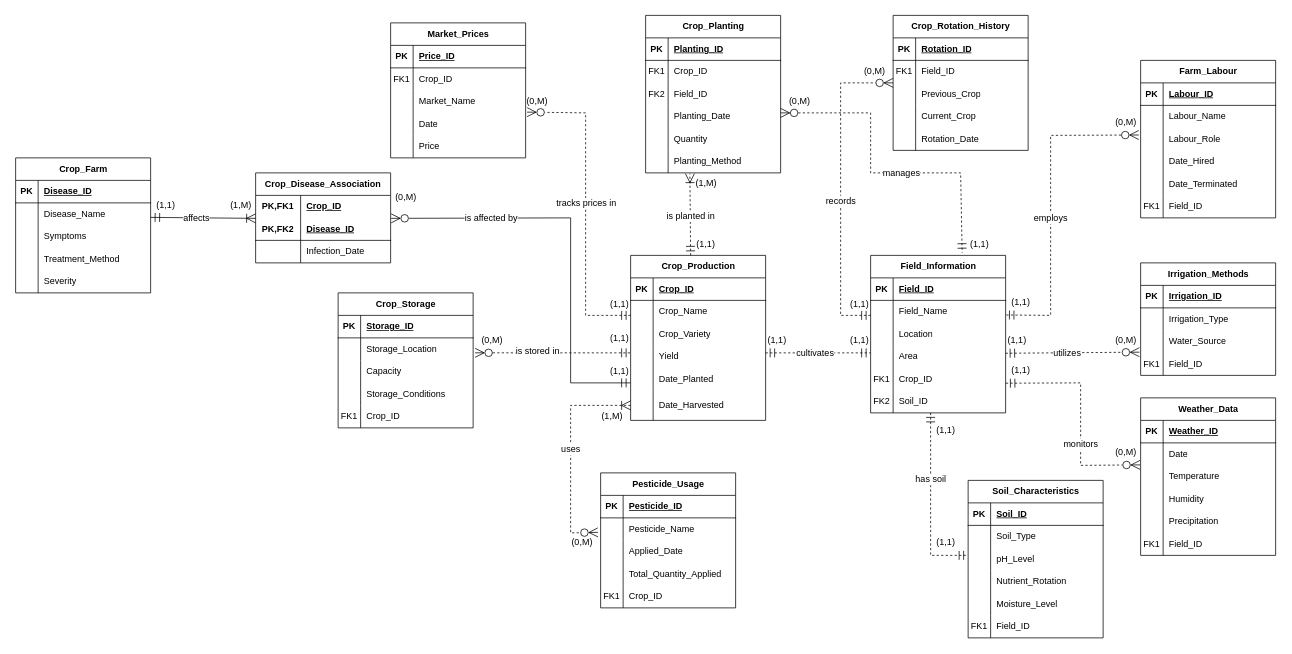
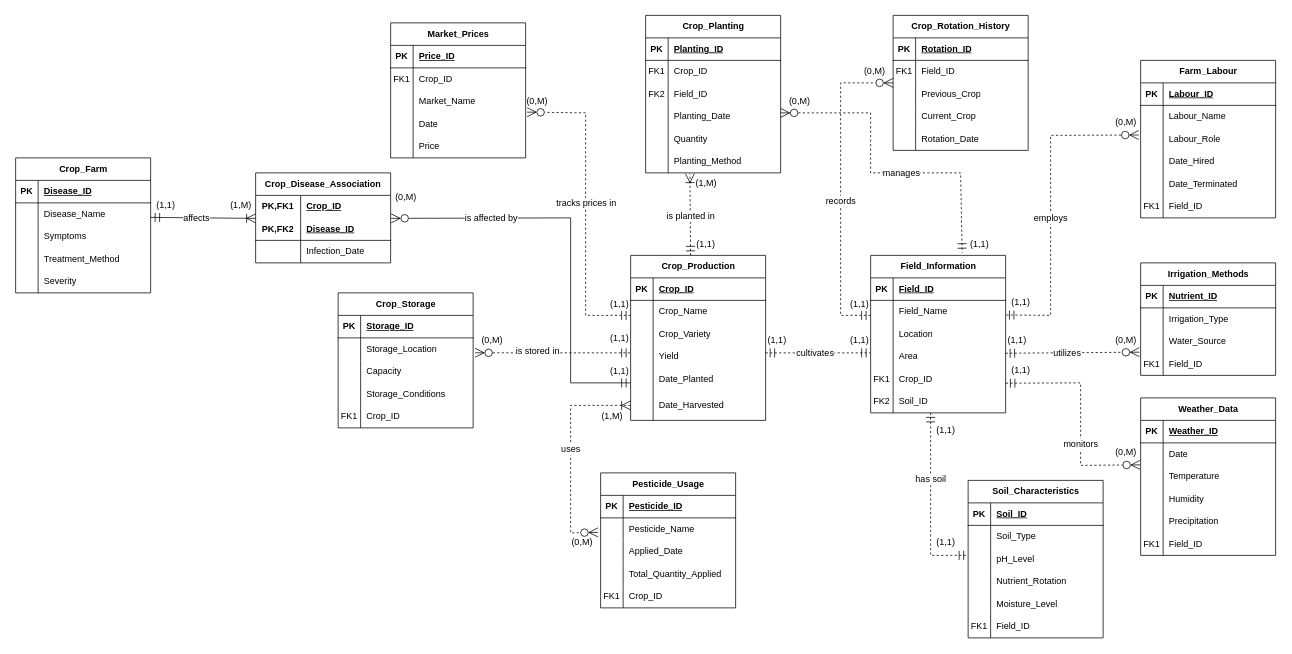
node "Irrigation_ID": label "Irrigation_ID" -> "Nutrient_ID"
